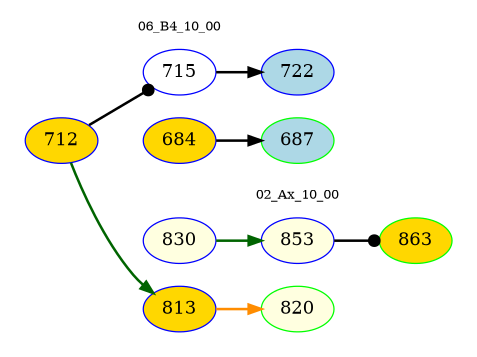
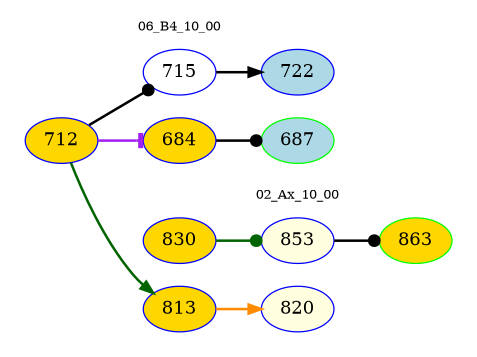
edge "712" -> "684": added
edge "684" -> "687": arrowhead normal -> dot
node "830": fillcolor lightyellow -> gold
edge "830" -> "853": arrowhead normal -> dot
node "820": color green -> blue
